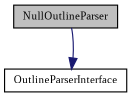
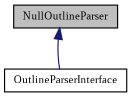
edge "NullOutlineParser" -> "OutlineParserInterface": reversed
